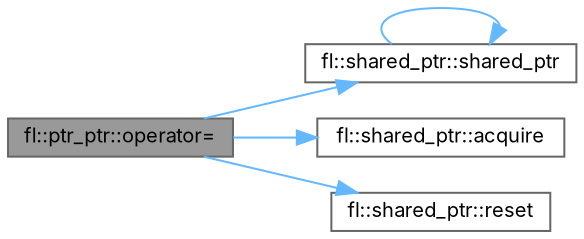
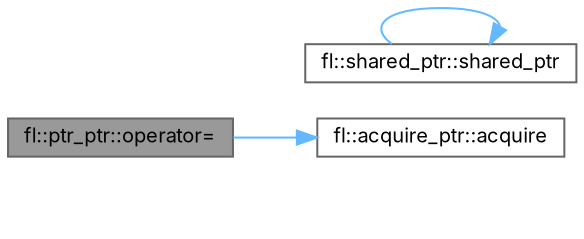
edge "fl::ptr_ptr::operator=" -> "fl::shared_ptr::shared_ptr": removed
node "fl::shared_ptr::acquire": label "fl::shared_ptr::acquire" -> "fl::acquire_ptr::acquire"
node "fl::shared_ptr::reset": removed
